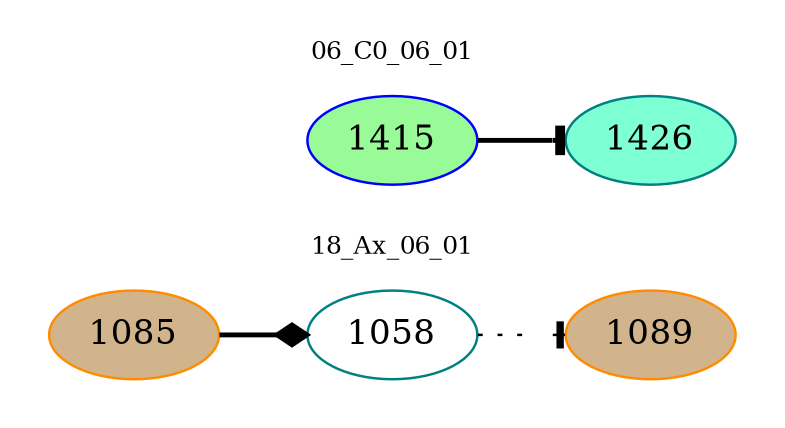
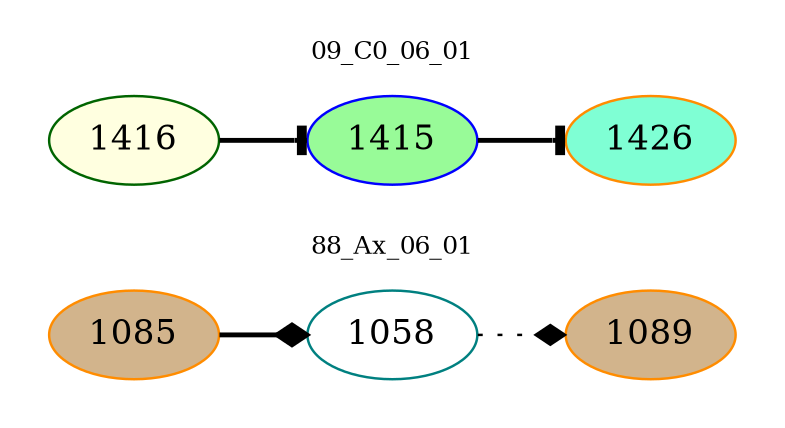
cluster "06_C0_06_01": label "06_C0_06_01" -> "09_C0_06_01"
node "1416": added
node "1426": color teal -> darkorange
cluster "18_Ax_06_01": label "18_Ax_06_01" -> "88_Ax_06_01"
edge "1058" -> "1089": arrowhead tee -> diamond
